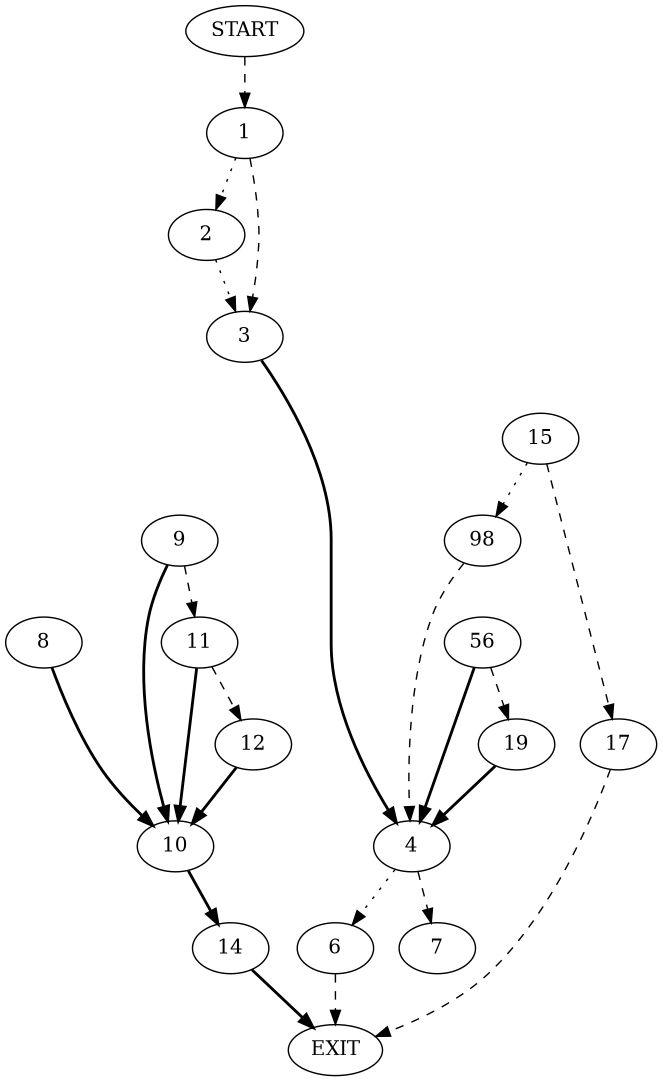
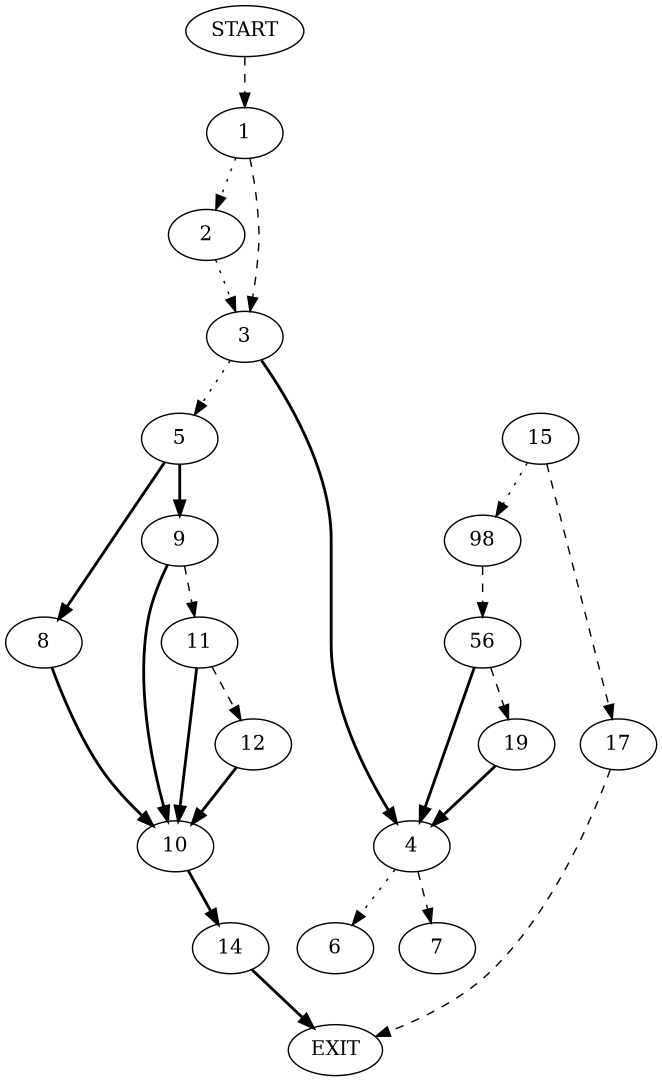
node "5": added
edge "98" -> "4": now "98" -> "56"
edge "6" -> "EXIT": removed
